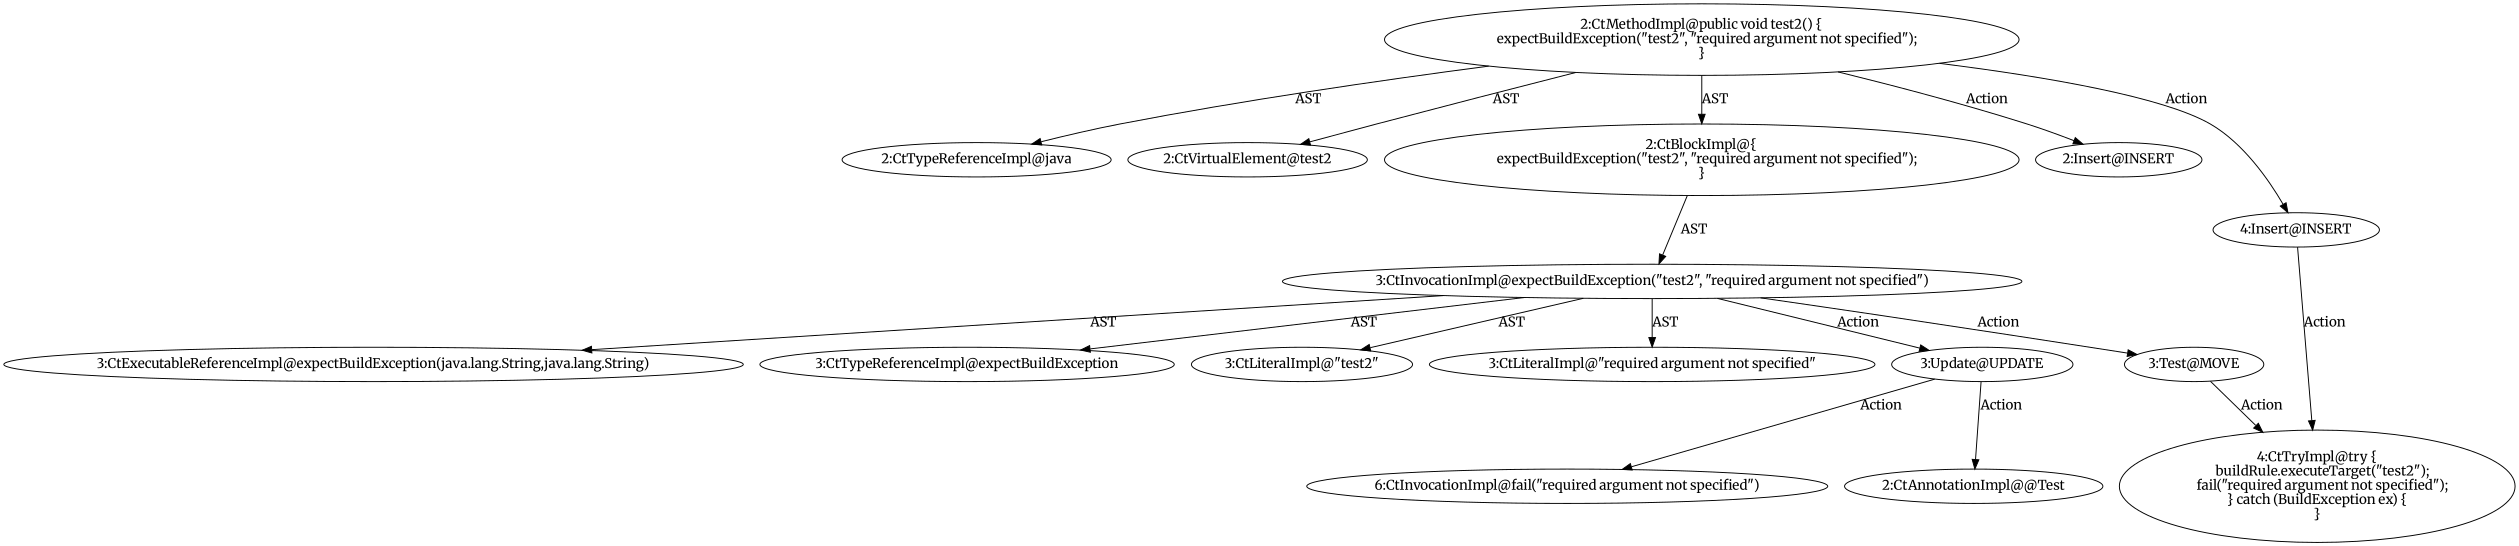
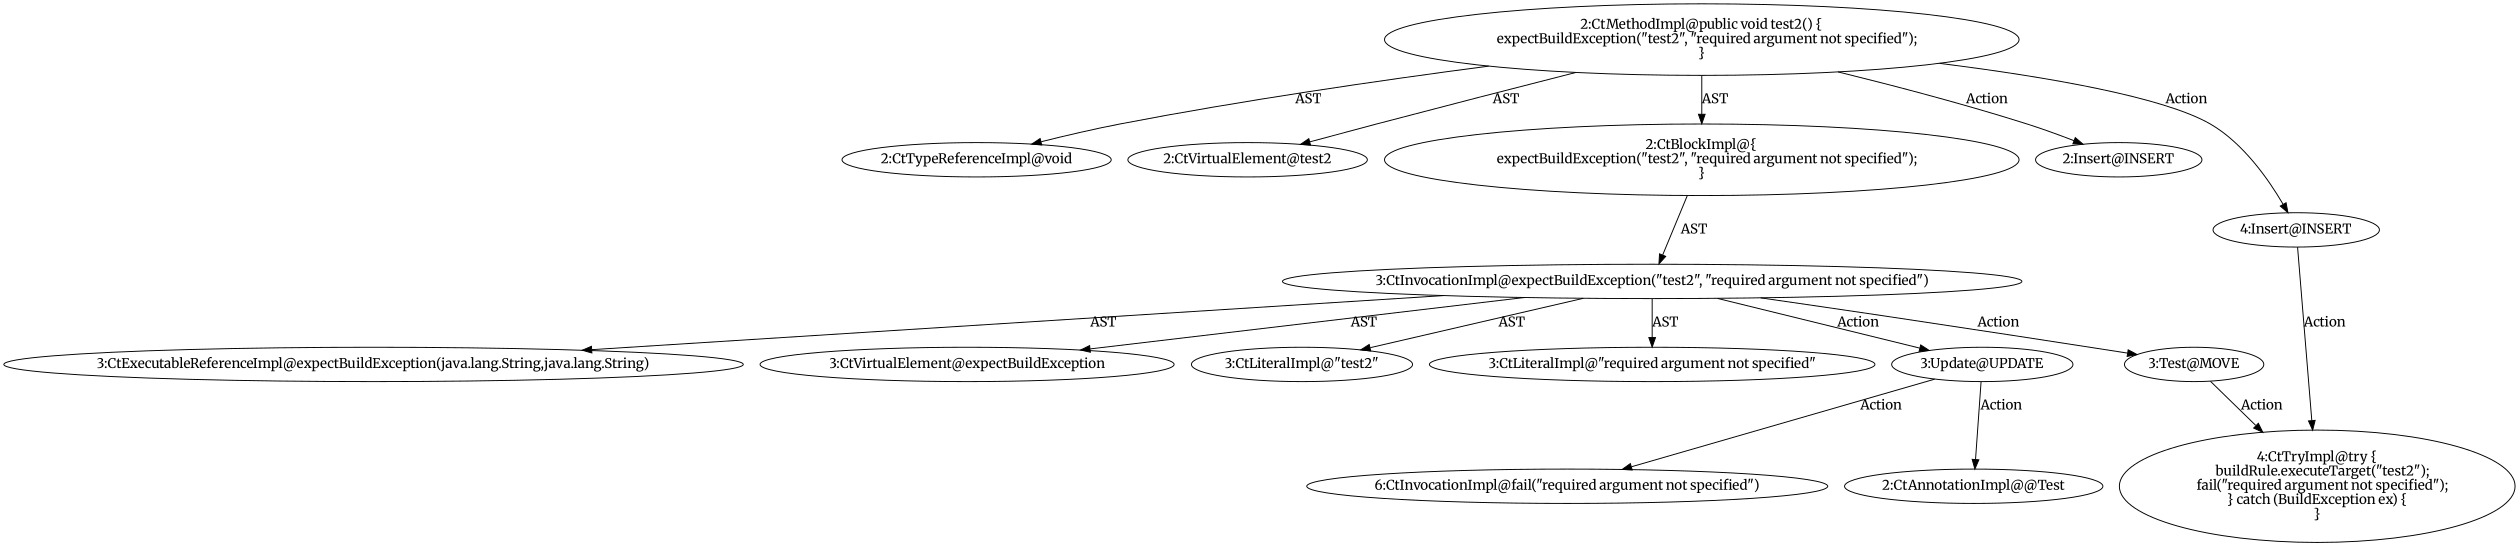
node "2:CtTypeReferenceImpl@java": label "2:CtTypeReferenceImpl@java" -> "2:CtTypeReferenceImpl@void"
node "3:CtTypeReferenceImpl@expectBuildException": label "3:CtTypeReferenceImpl@expectBuildException" -> "3:CtVirtualElement@expectBuildException"
